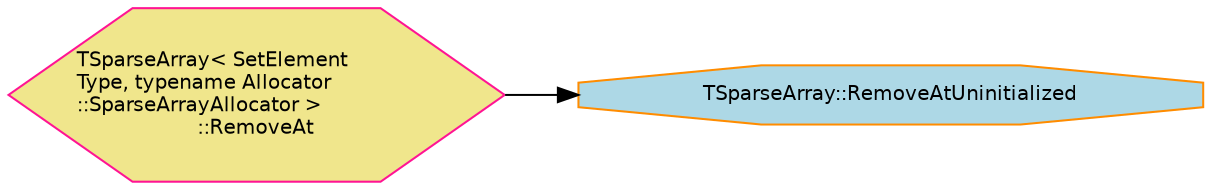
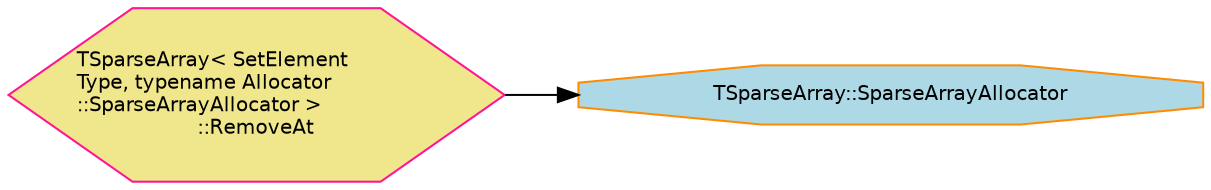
node "TSparseArray::RemoveAtUninitialized": label "TSparseArray::RemoveAtUninitialized" -> "TSparseArray::SparseArrayAllocator"
